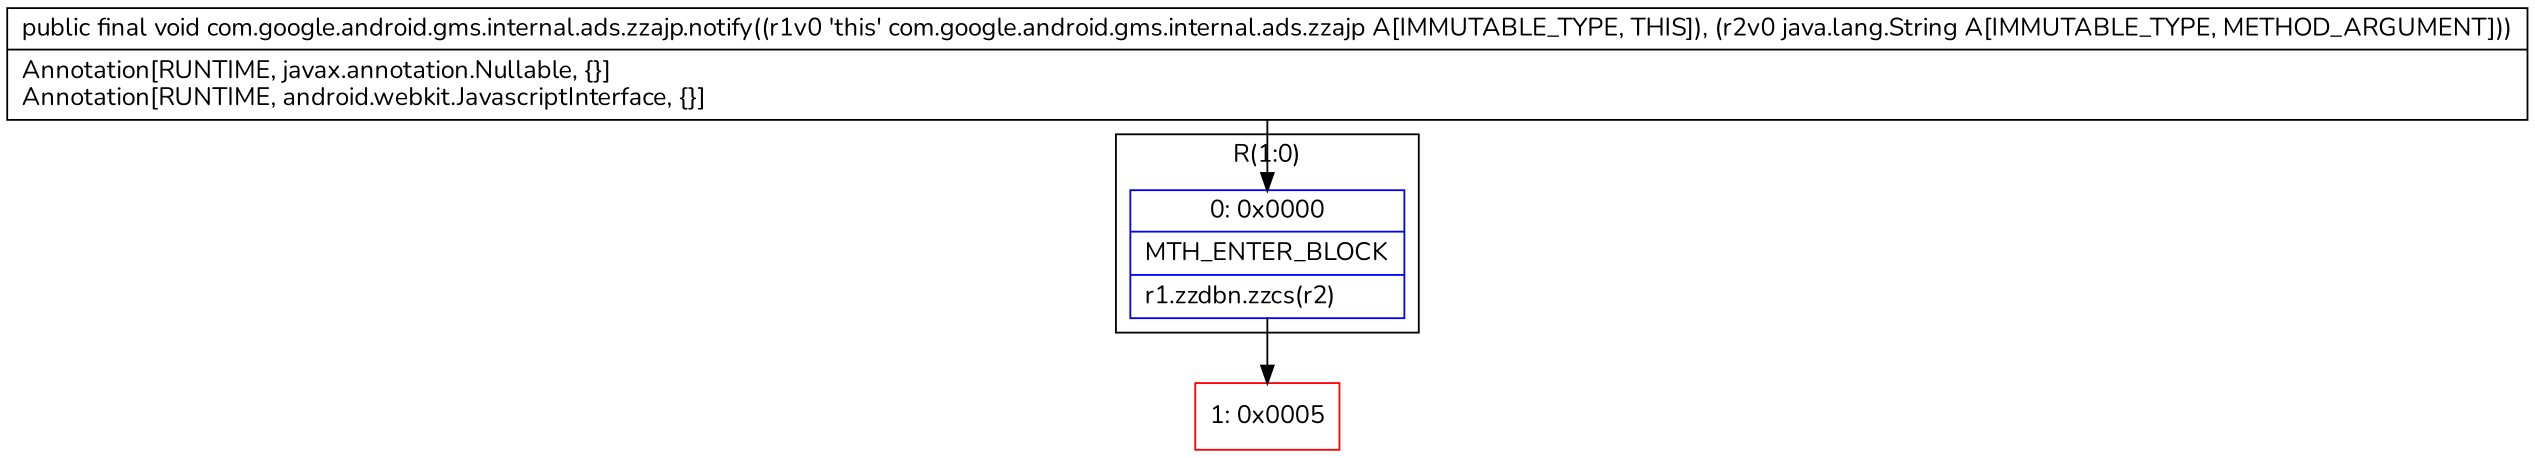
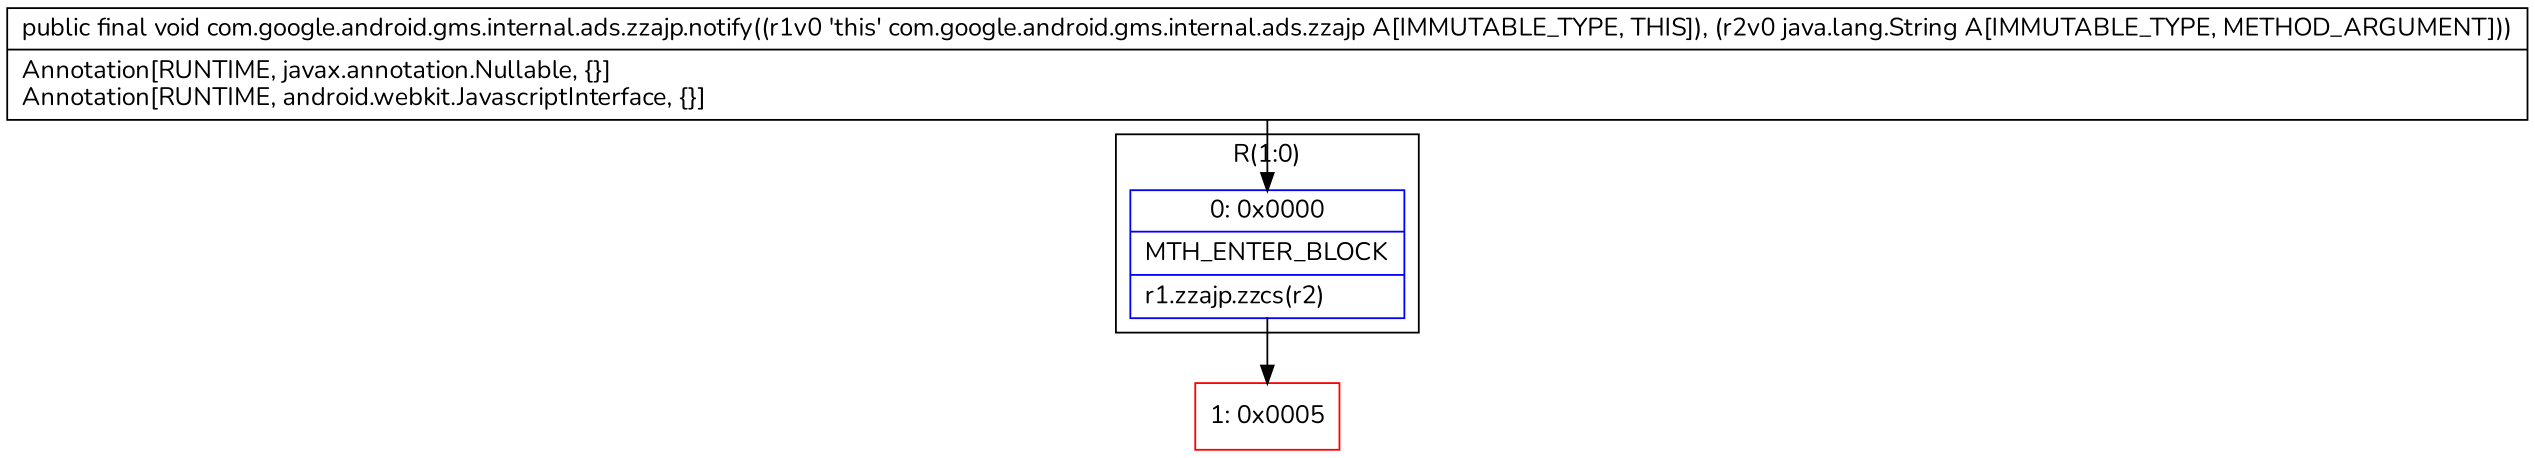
node "0: 0x0000": text "r1.zzdbn.zzcs(r2)" -> "r1.zzajp.zzcs(r2)"
